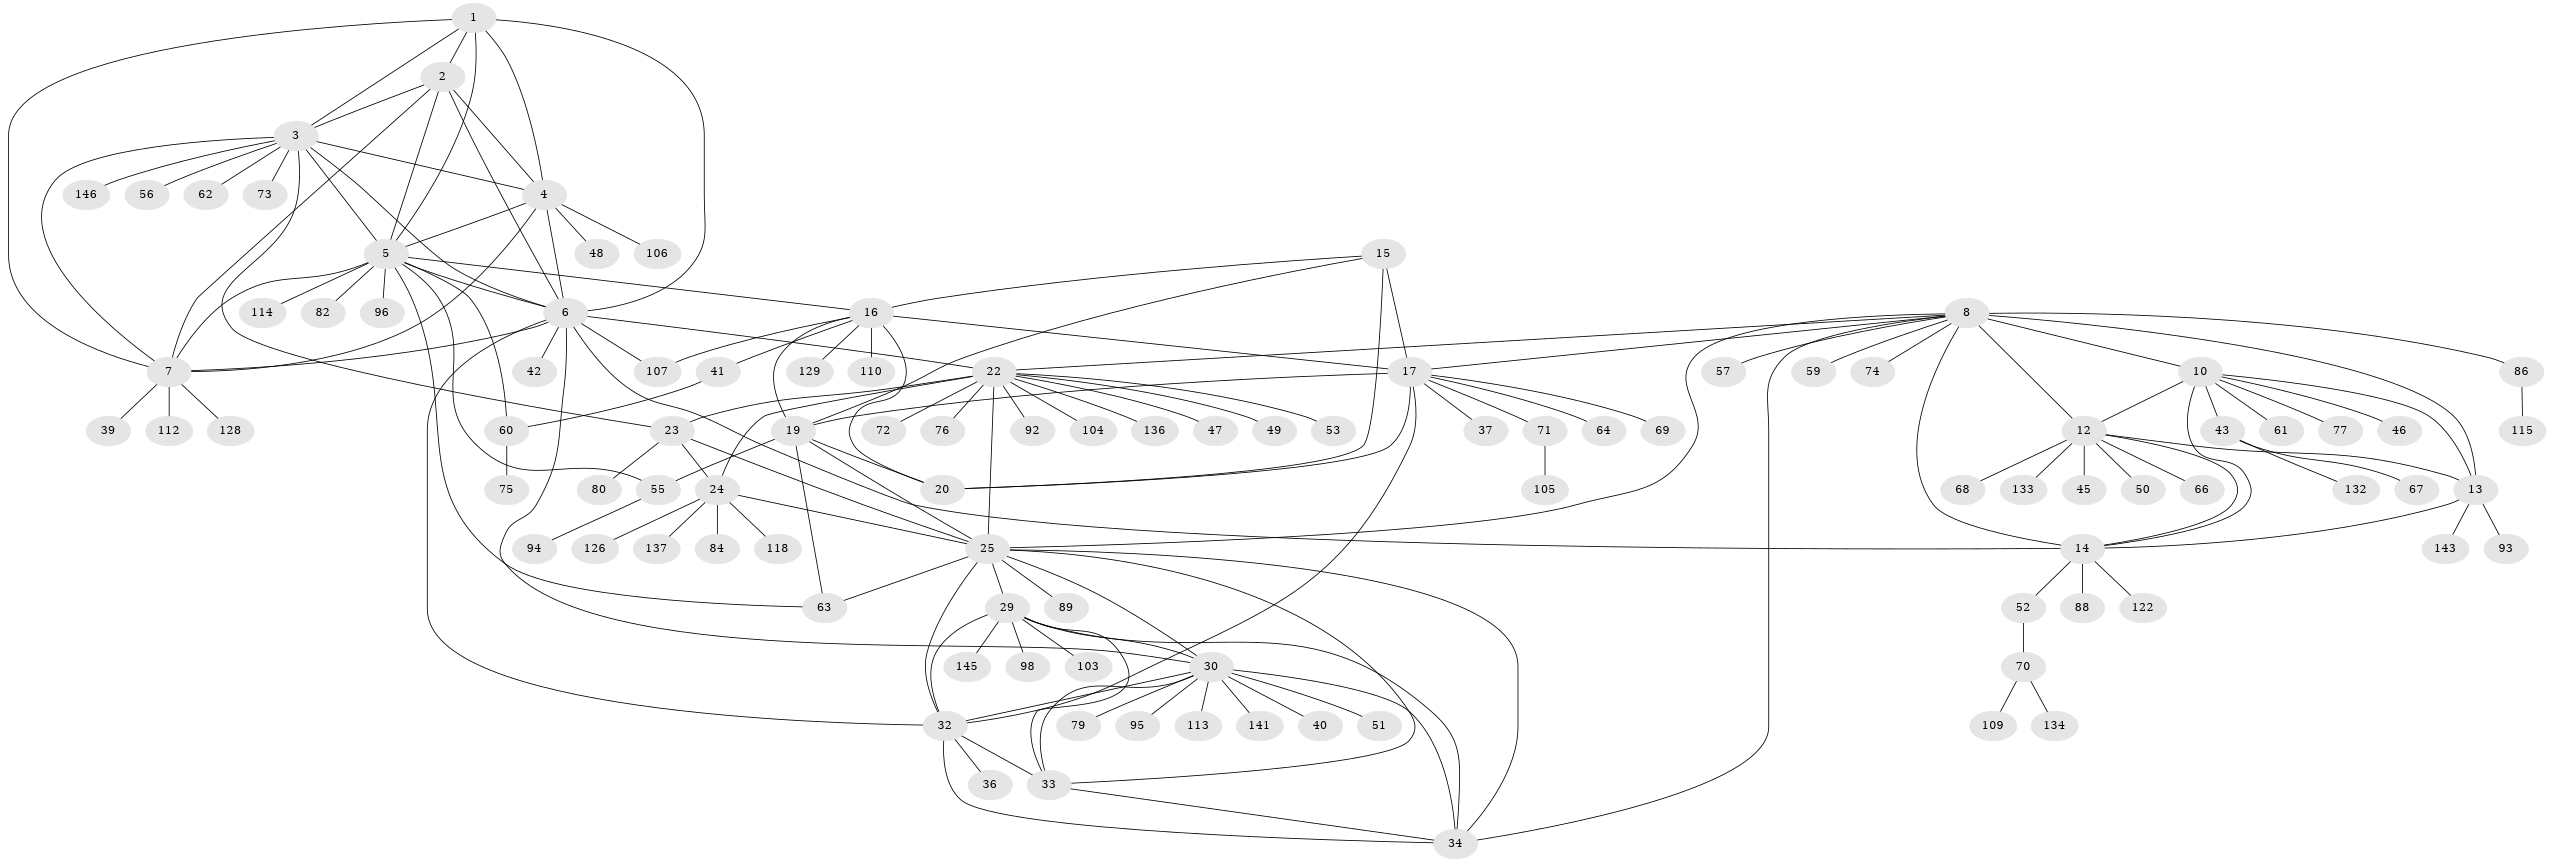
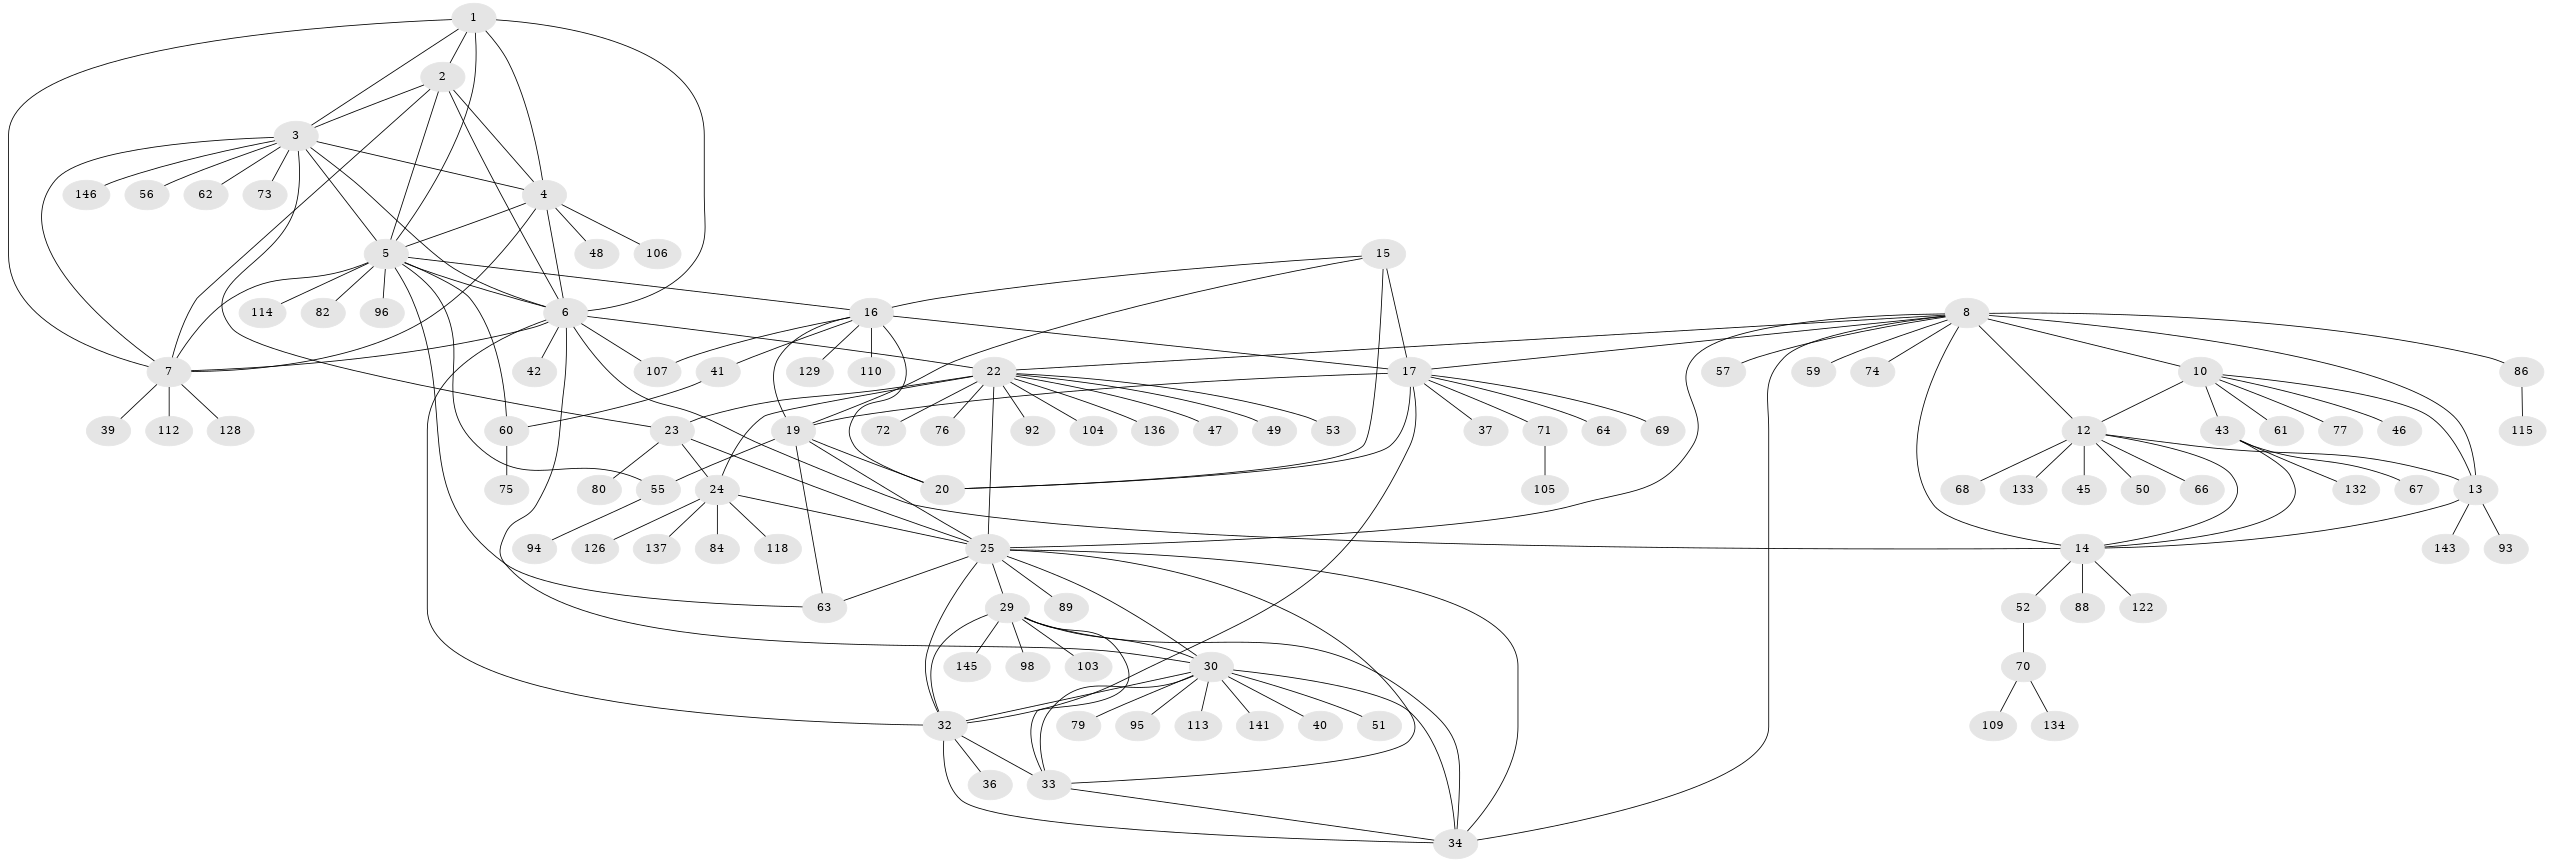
edge "10" -- "14": now "43" -- "14"
